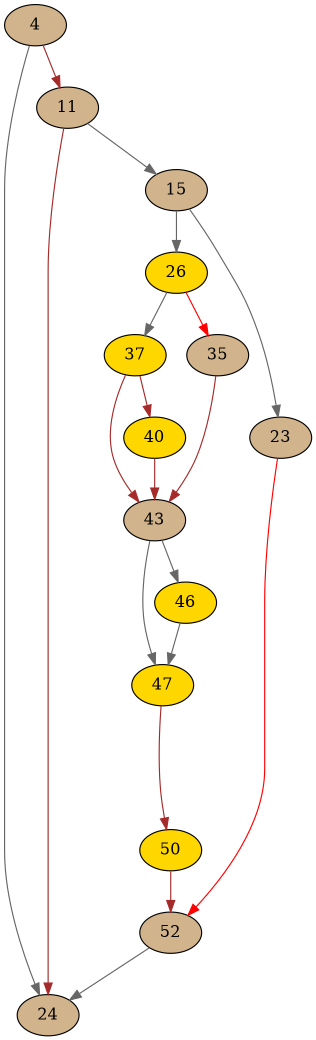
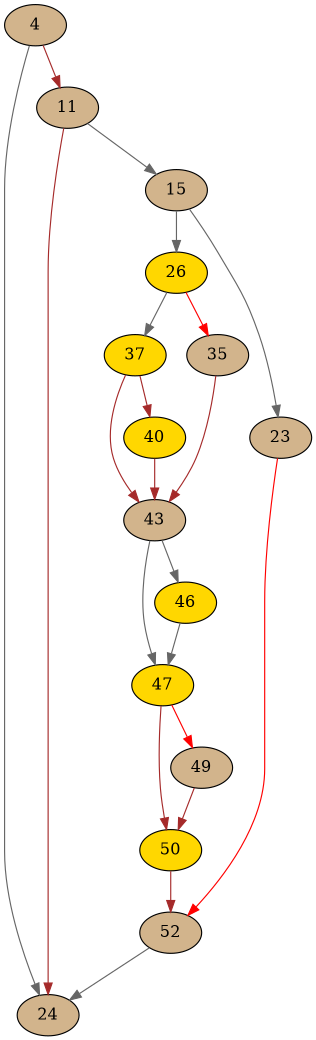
node "49": added
